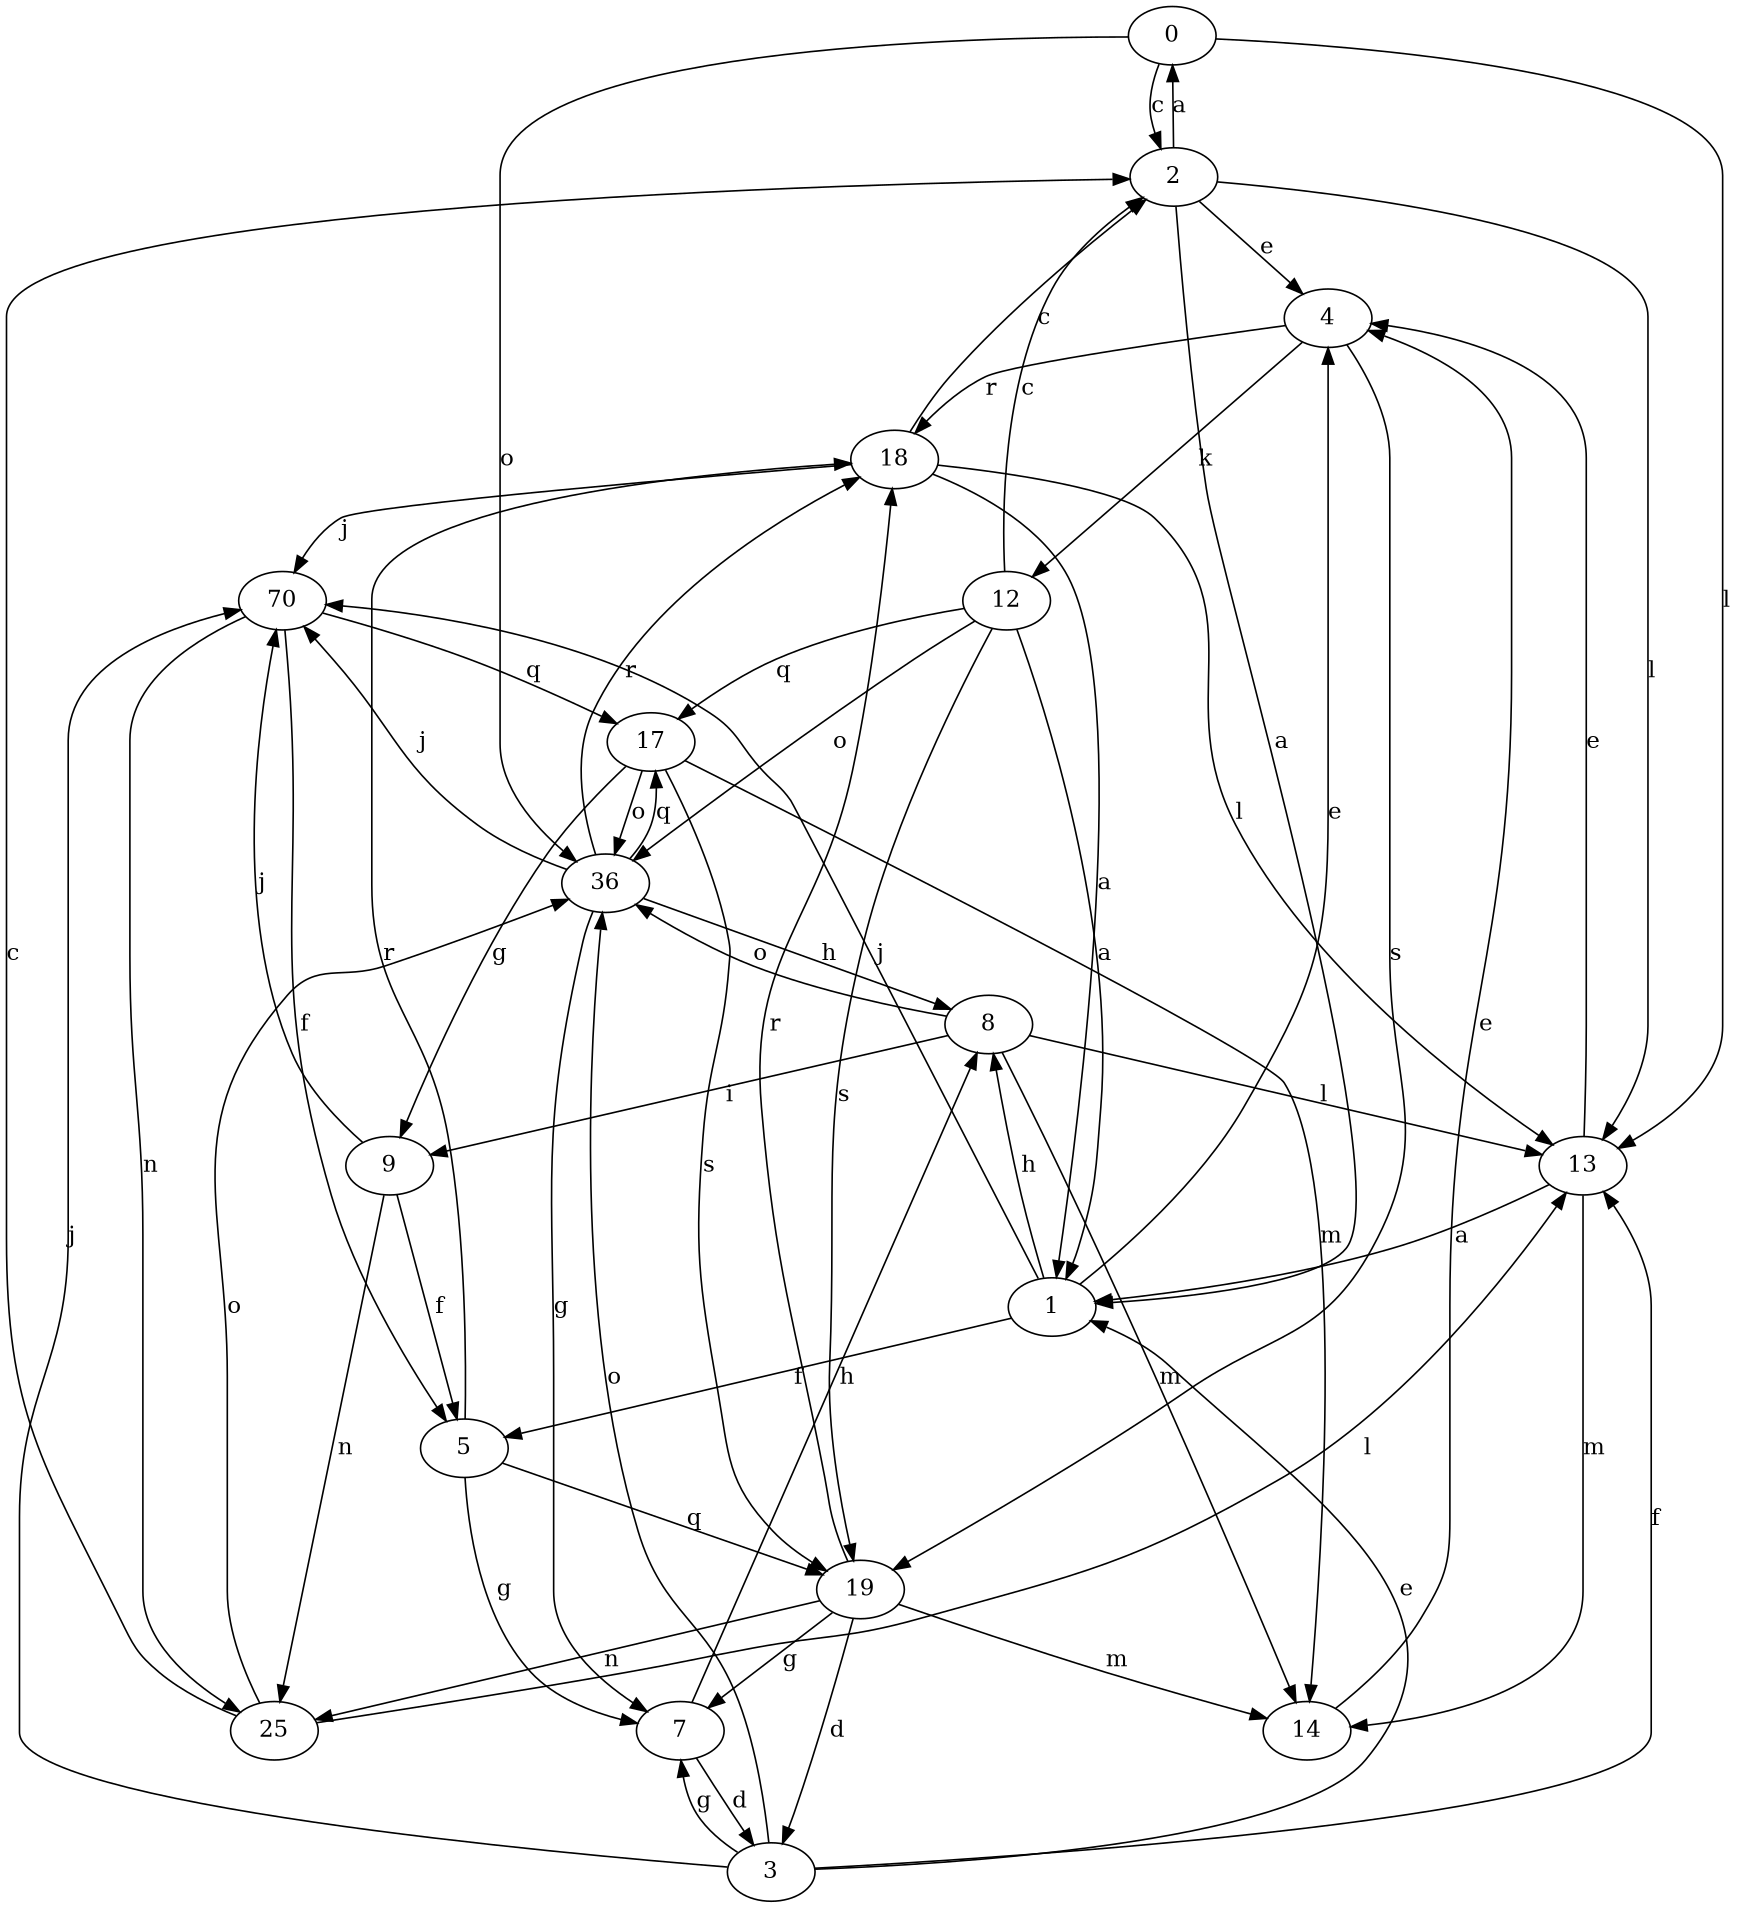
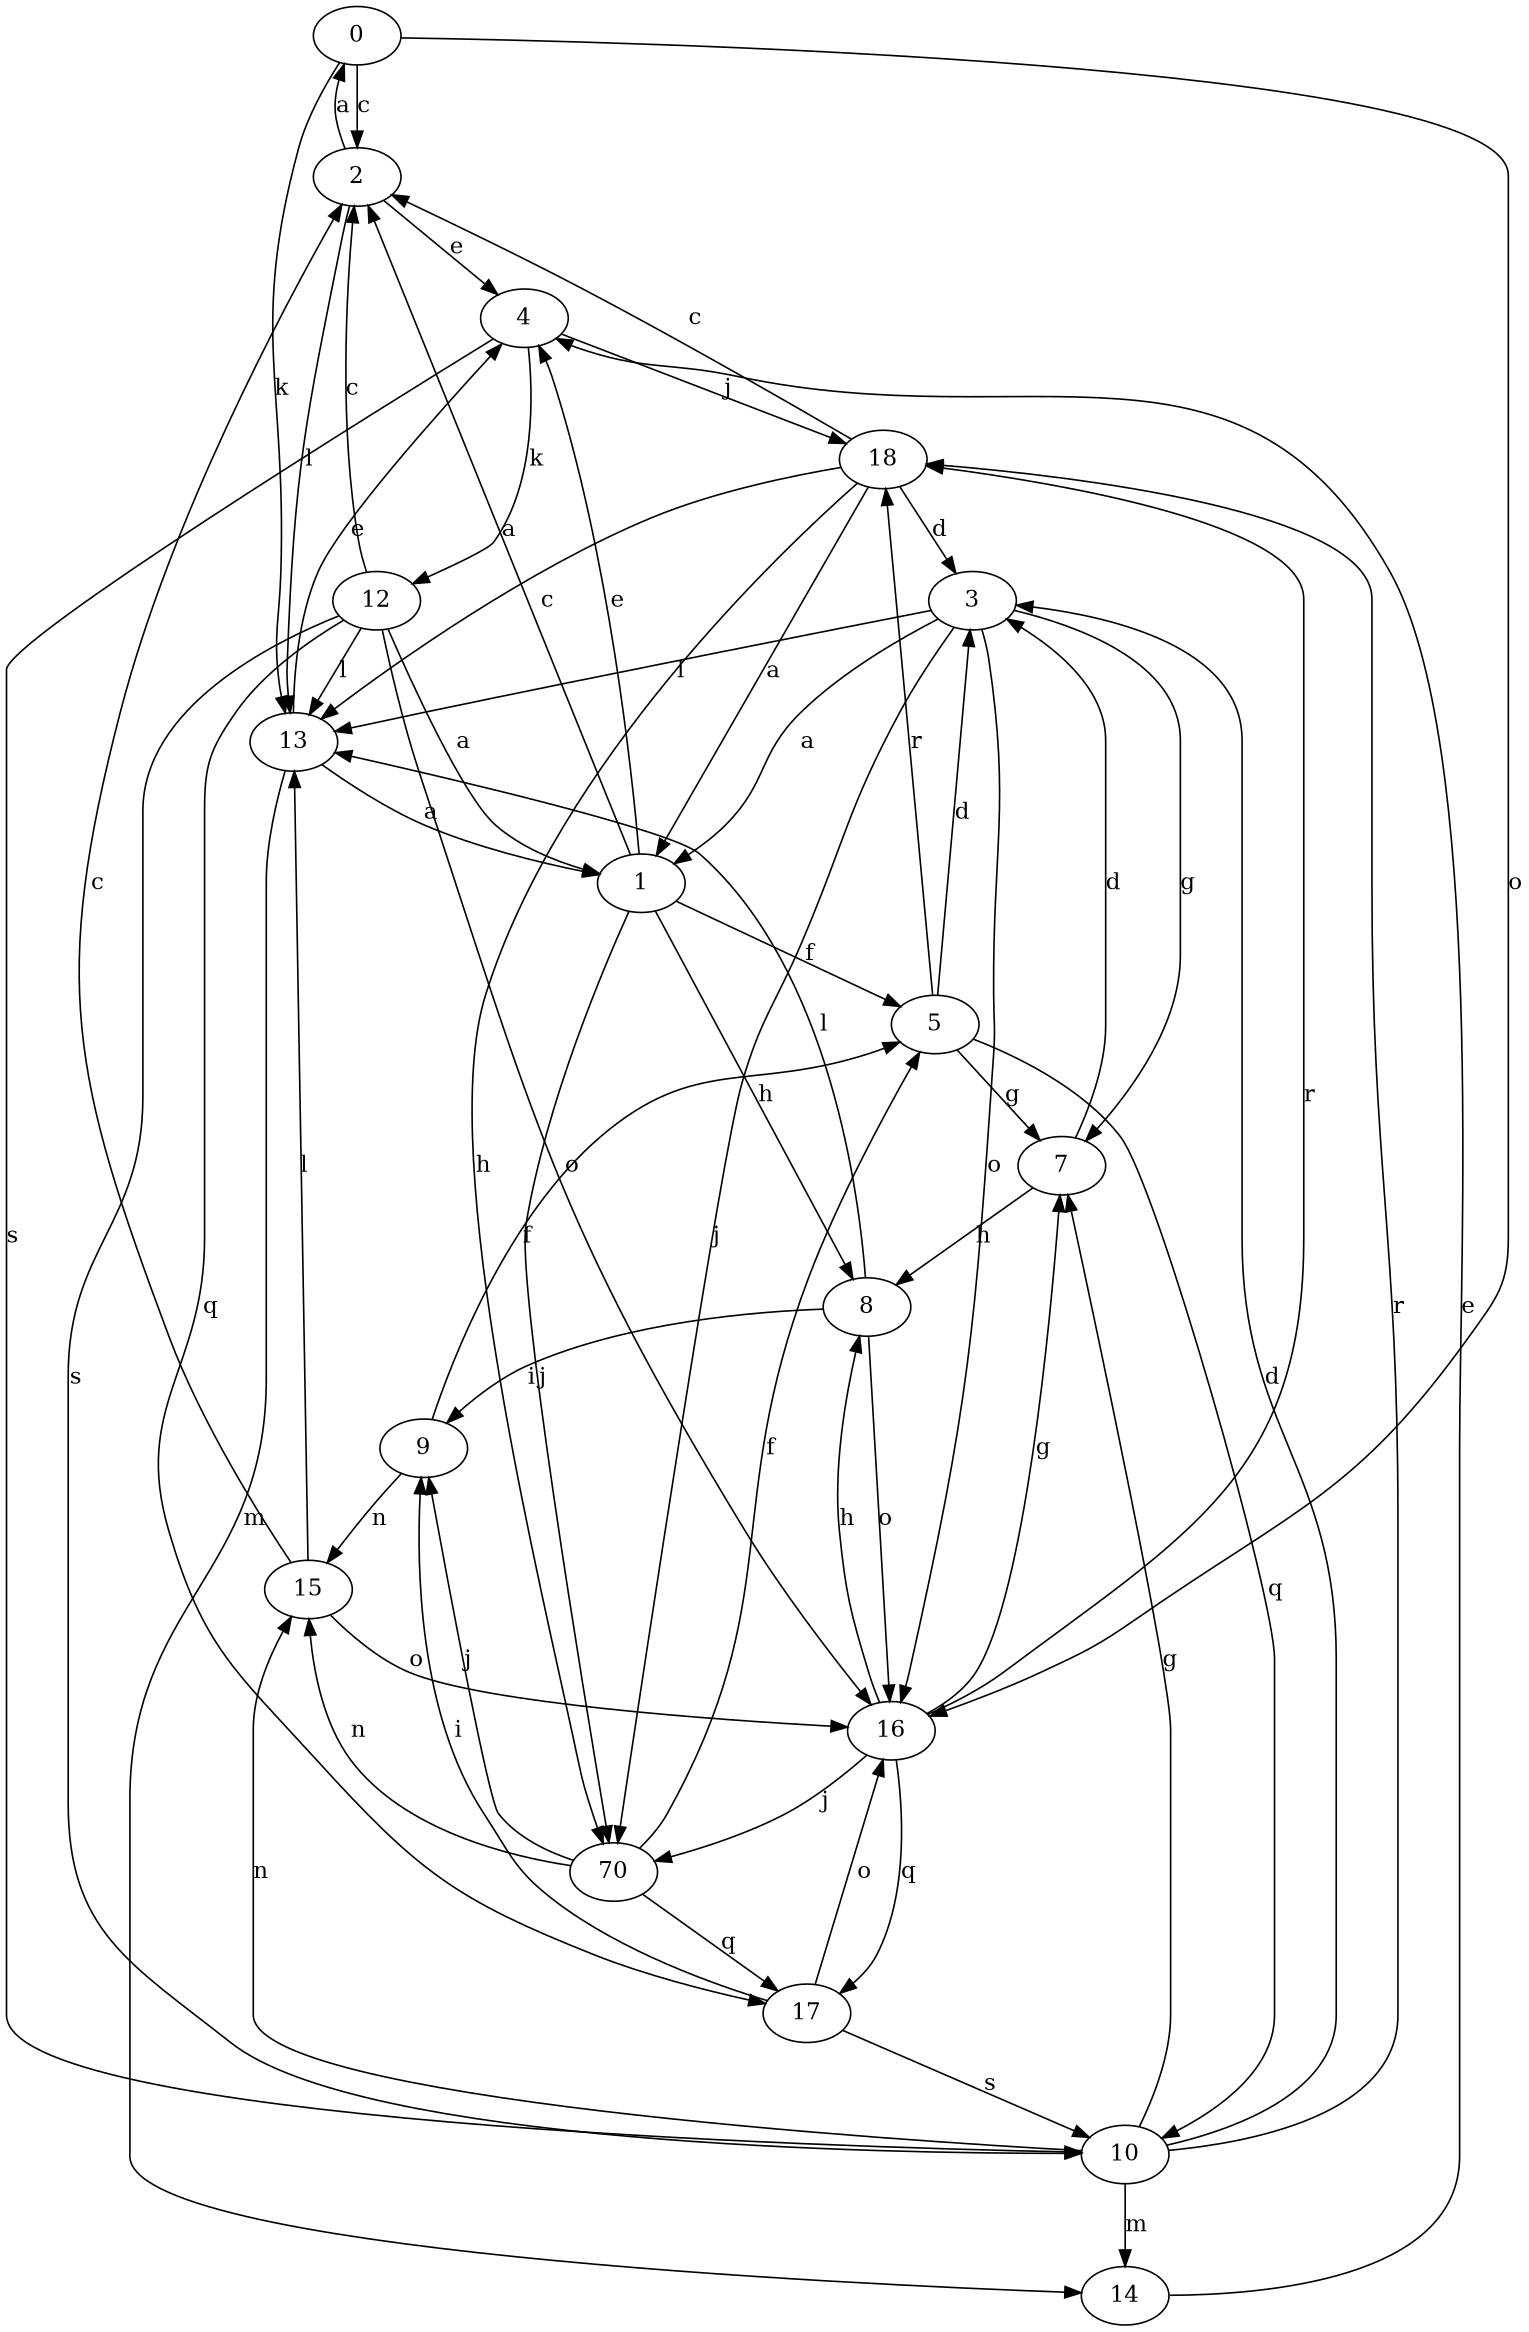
edge "4" -> "18": label "r" -> "j"
edge "18" -> "3": added, label "d"
edge "18" -> "70": label "j" -> "h"
edge "0" -> "13": label "l" -> "k"
edge "12" -> "13": added, label "l"
edge "18" -> "13": label "l" -> "c"
edge "5" -> "3": added, label "d"
edge "2" -> "1": reversed
node "36": label "36" -> "16"
edge "9" -> "70": reversed
edge "17" -> "9": label "g" -> "i"
edge "17" -> "14": removed, label "m"
edge "8" -> "14": removed, label "m"
edge "3" -> "13": label "f" -> "l"
node "19": label "19" -> "10"
edge "3" -> "1": label "e" -> "a"
node "25": label "25" -> "15"
